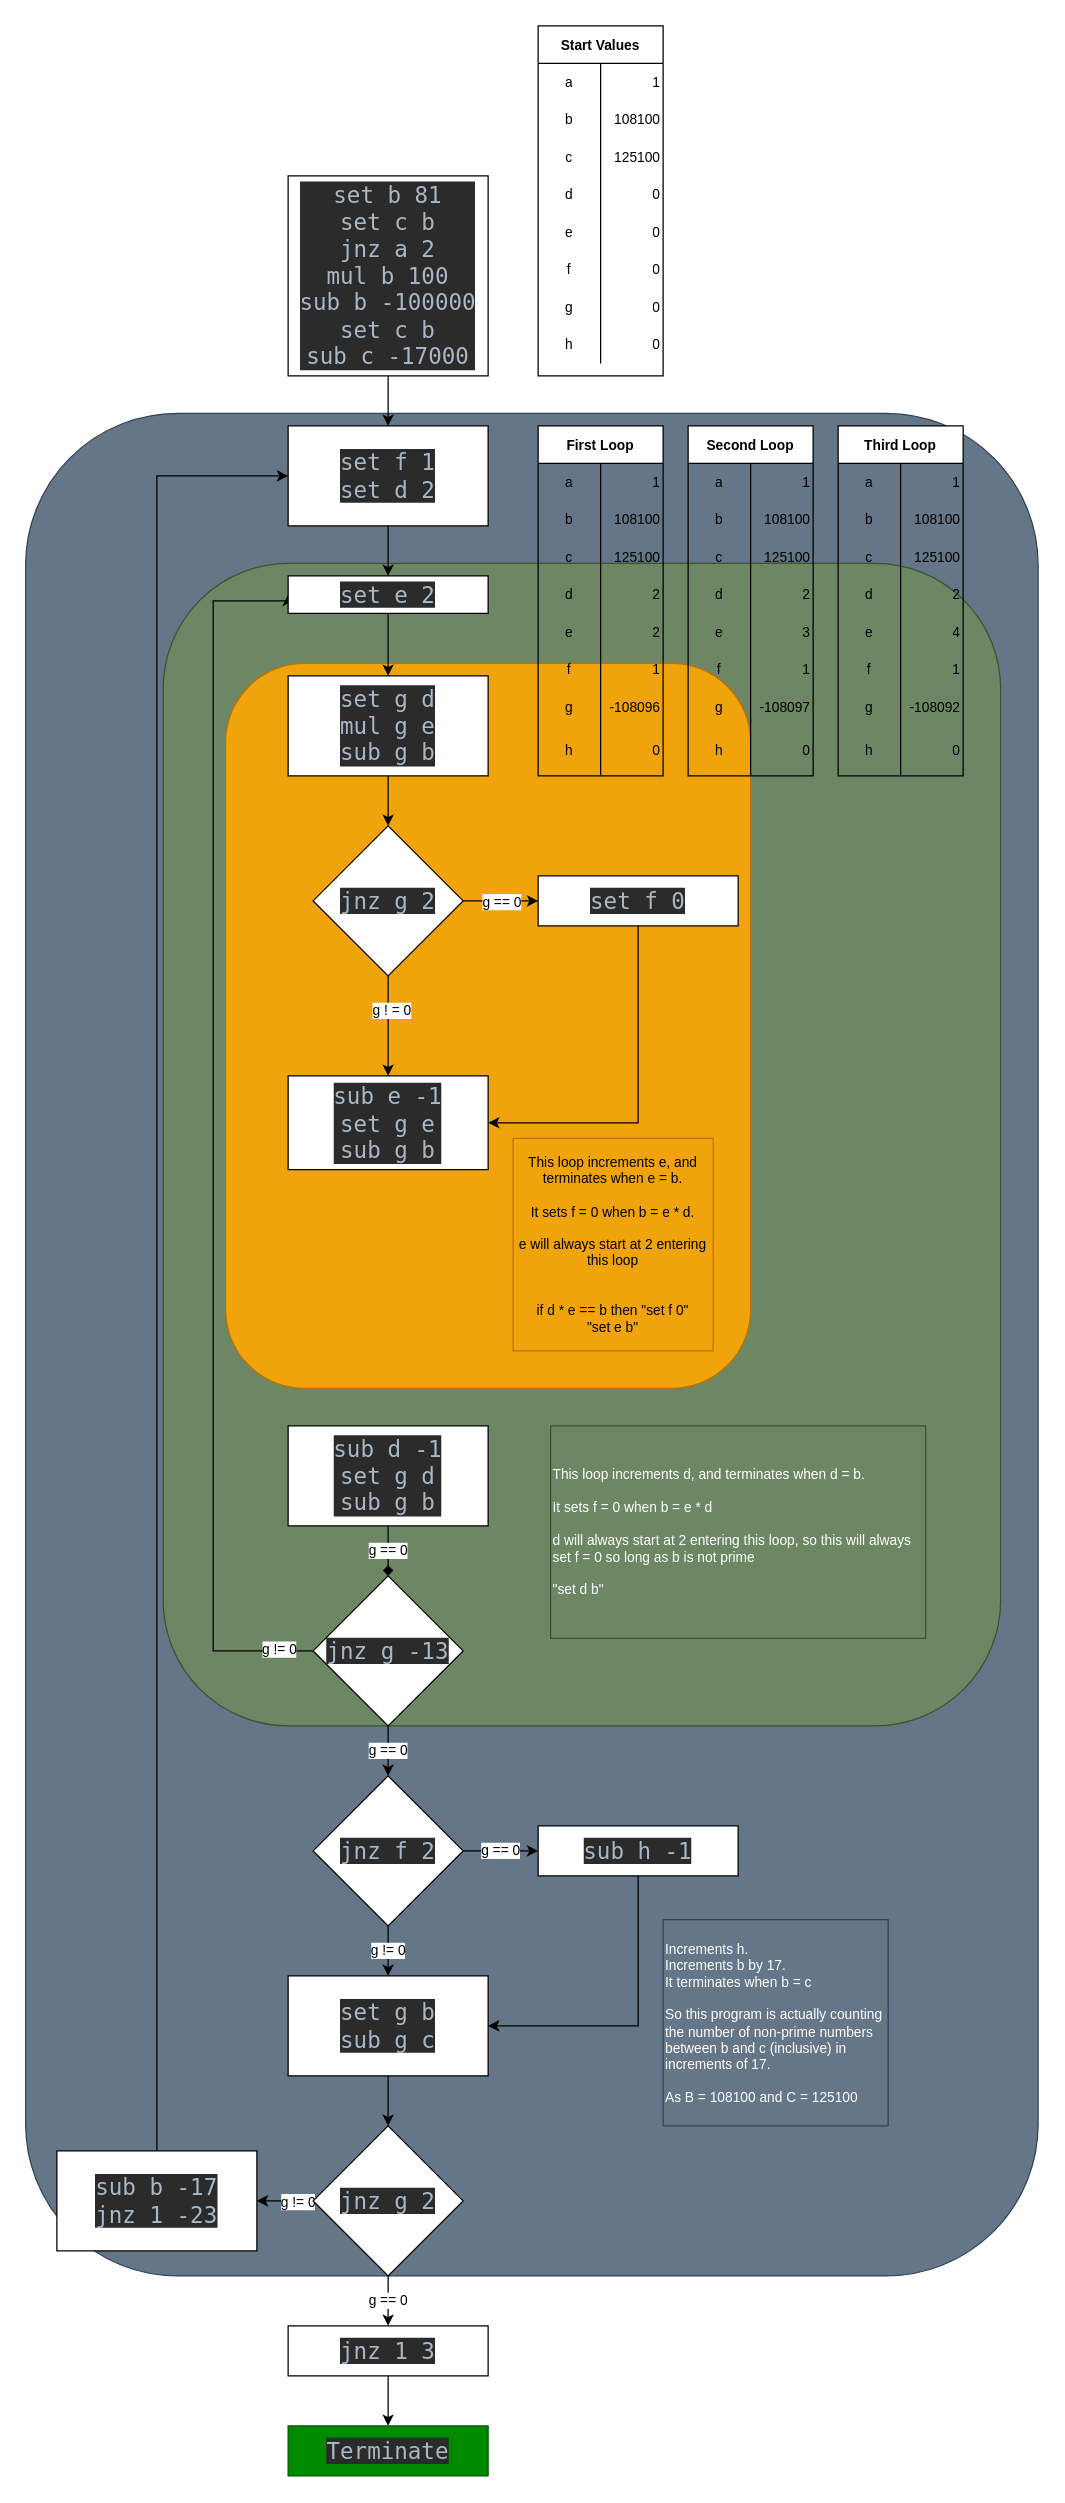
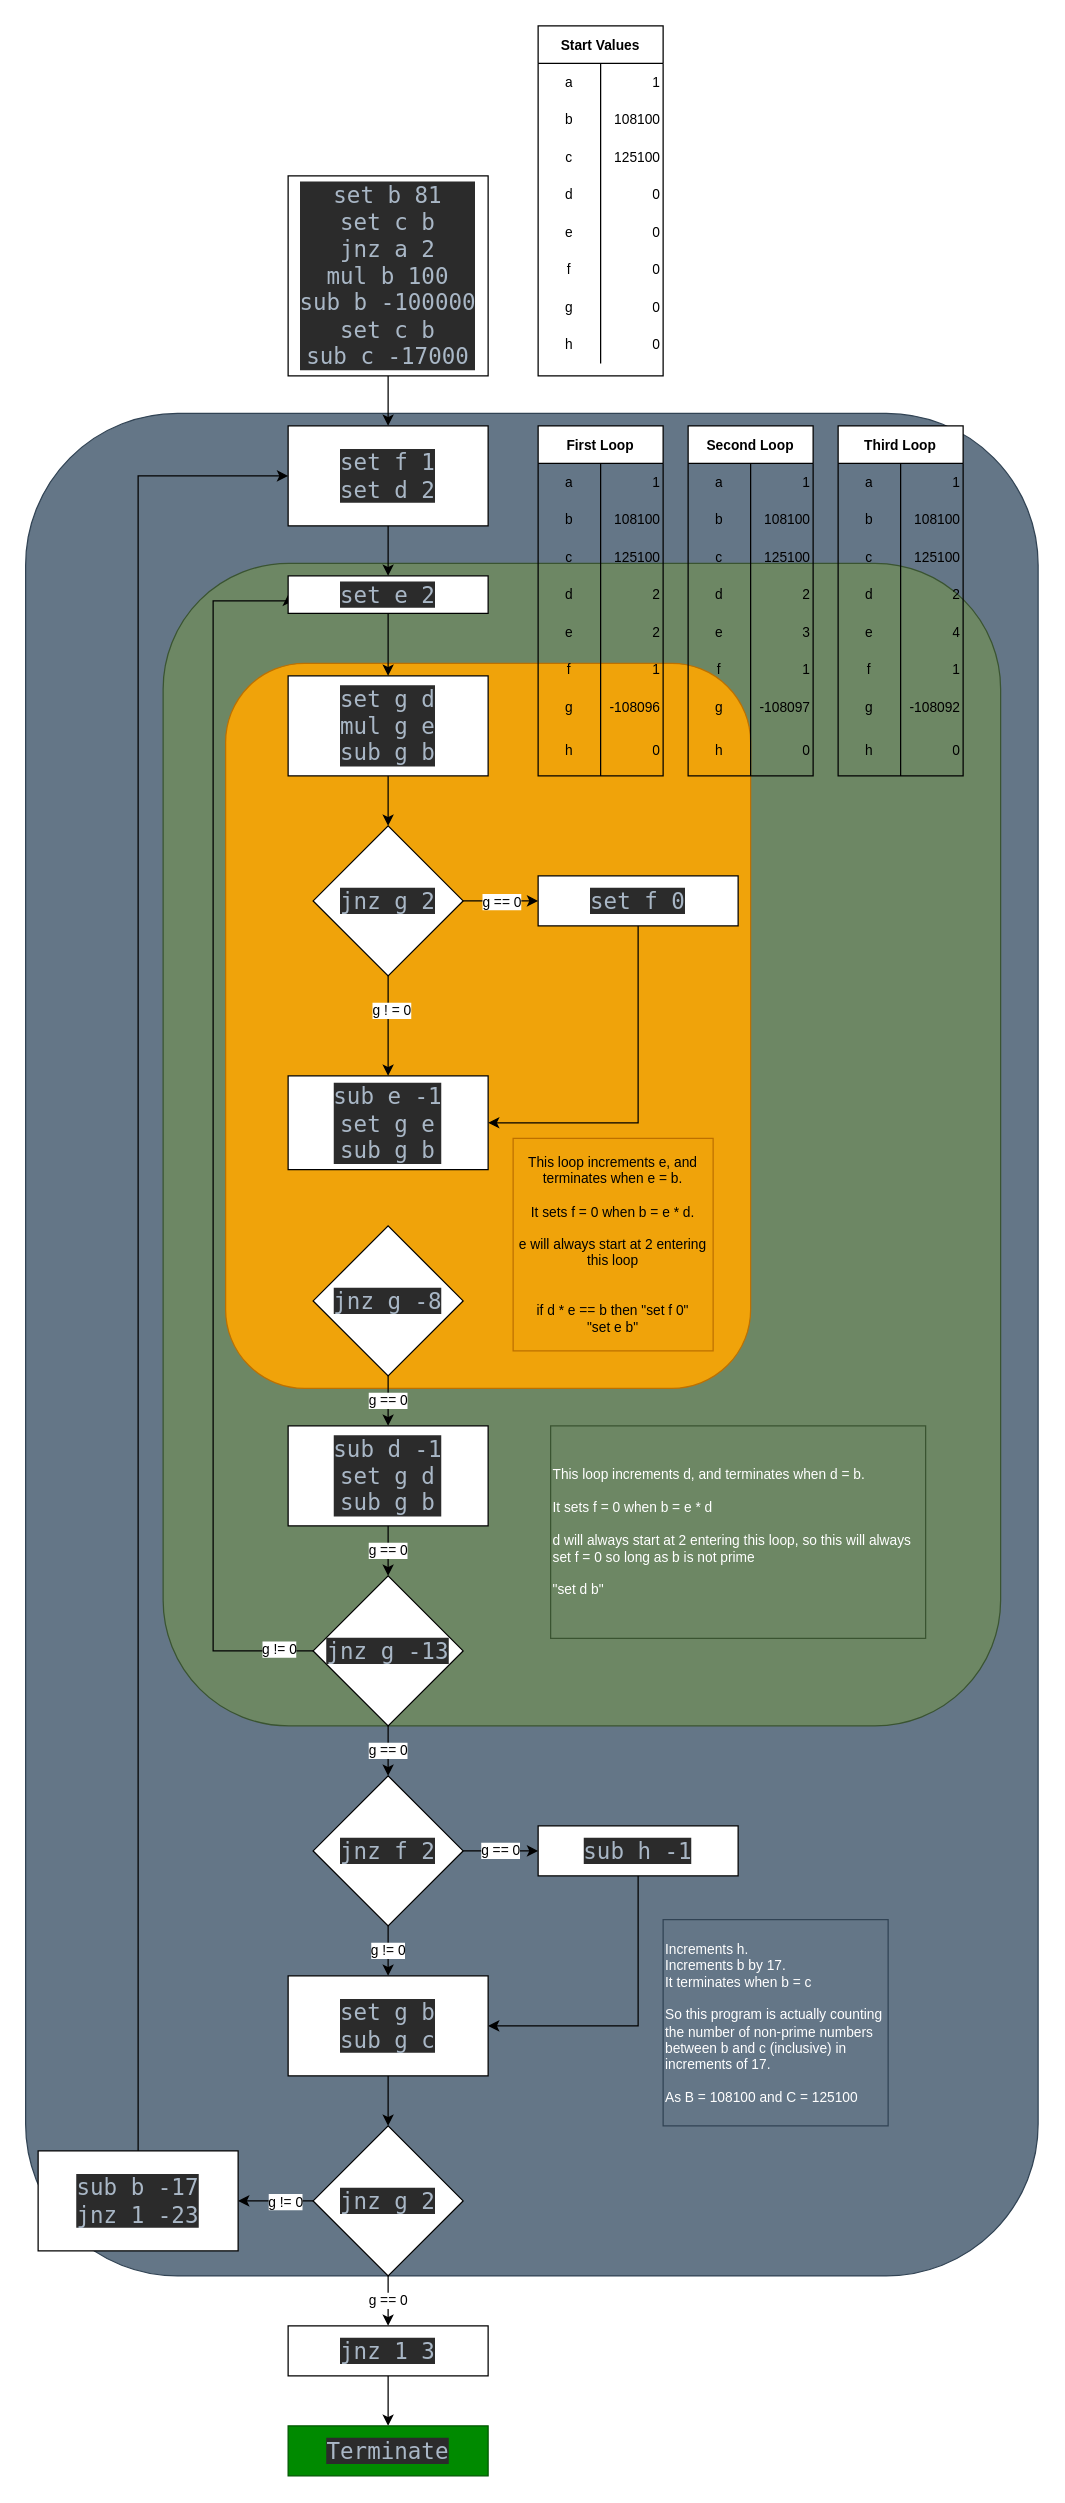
node "jnz g -8": added
edge "jnz g -8" -> "sub d -1 set g d sub g b": added, label "g == 0"
edge "sub d -1 set g d sub g b" -> "jnz g -13": arrowhead diamond -> classic
node "sub b -17 jnz 1 -23": moved (157, 2201) -> (138, 2201)
